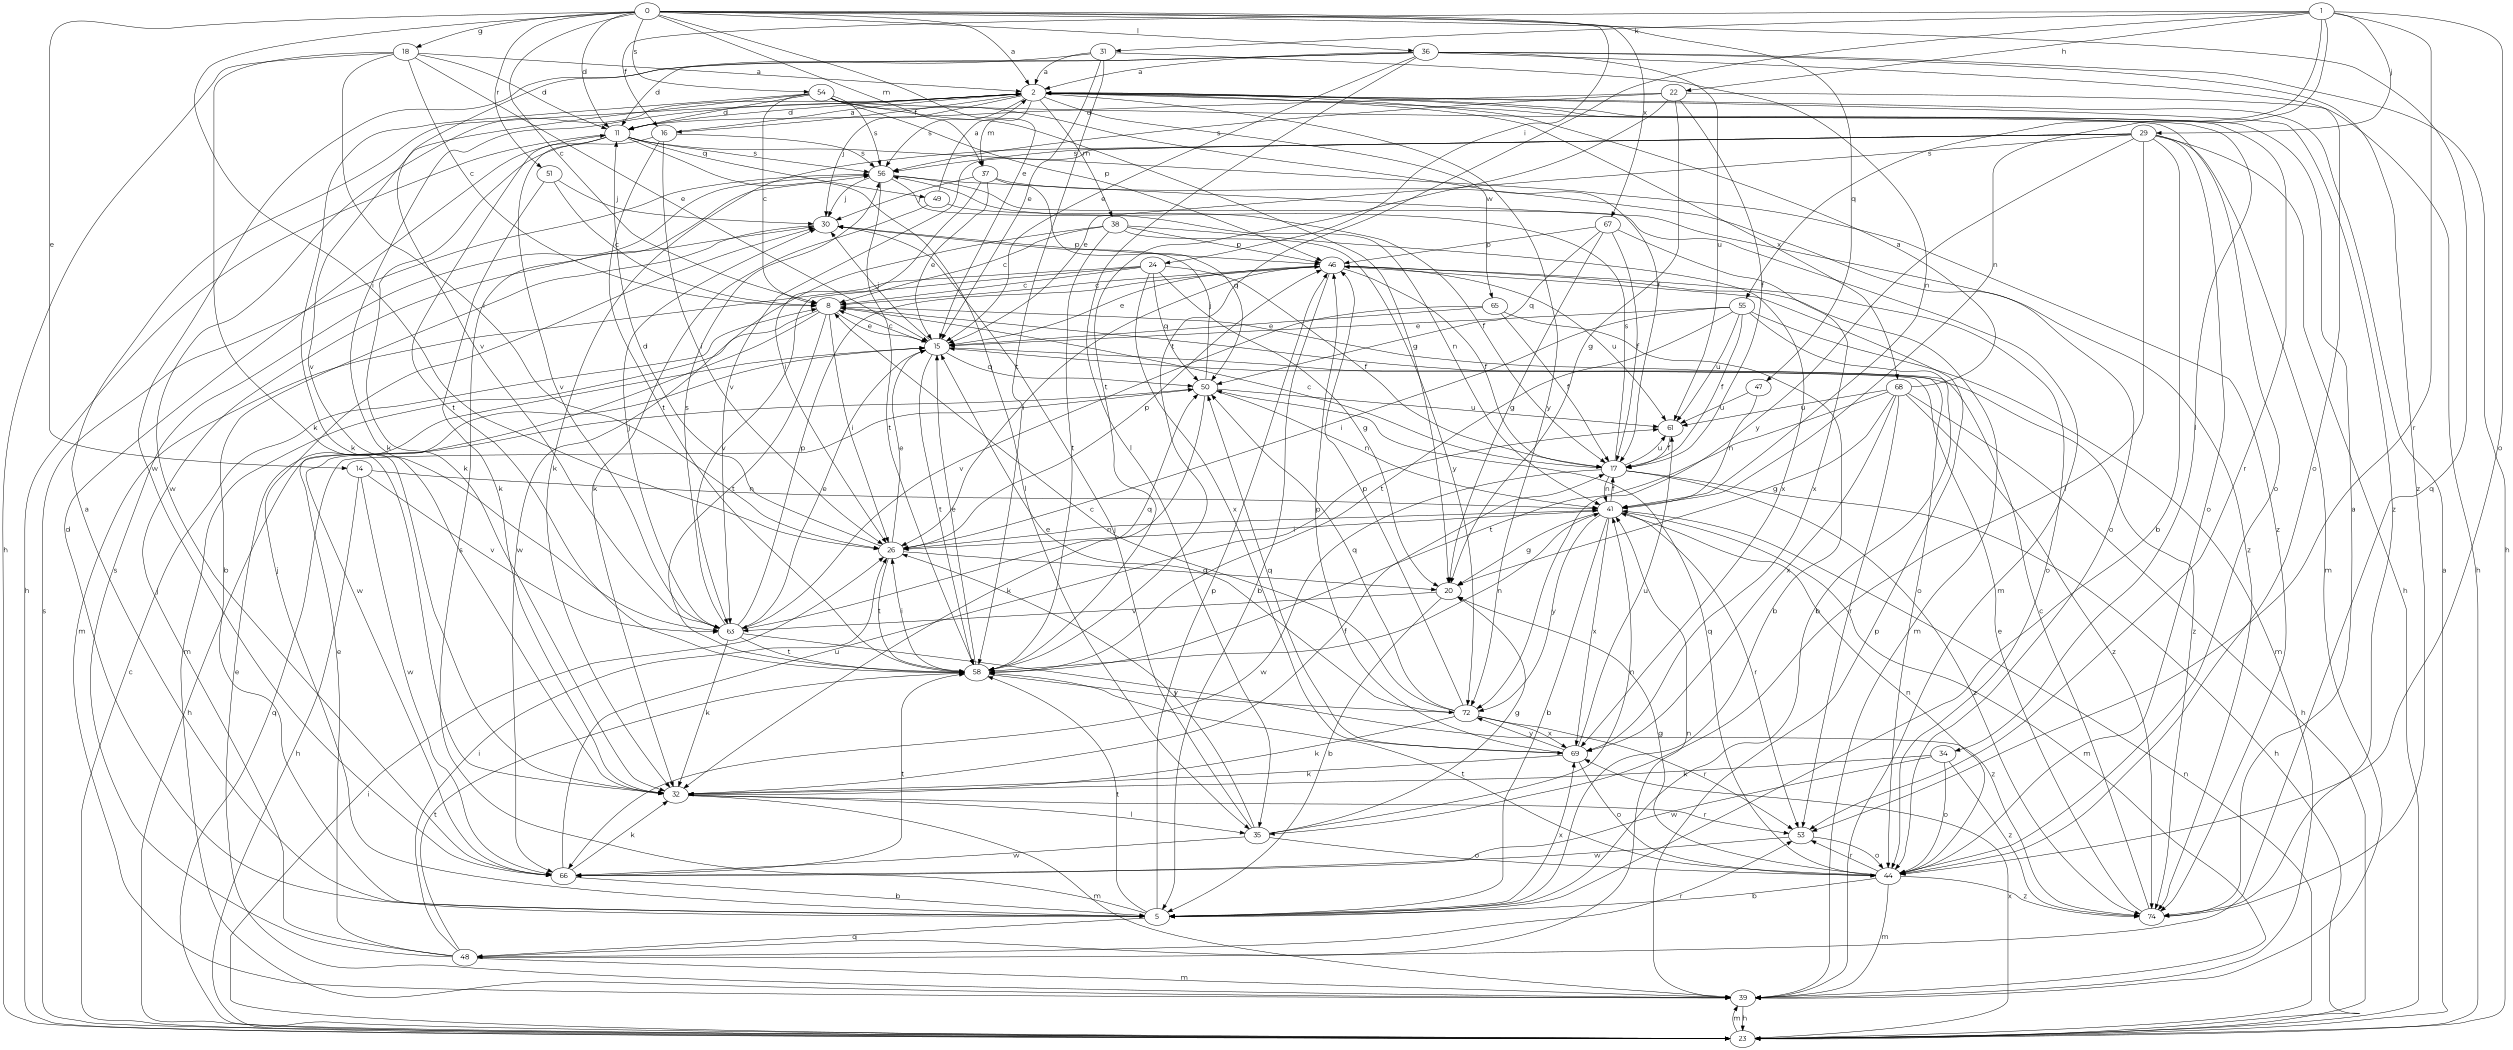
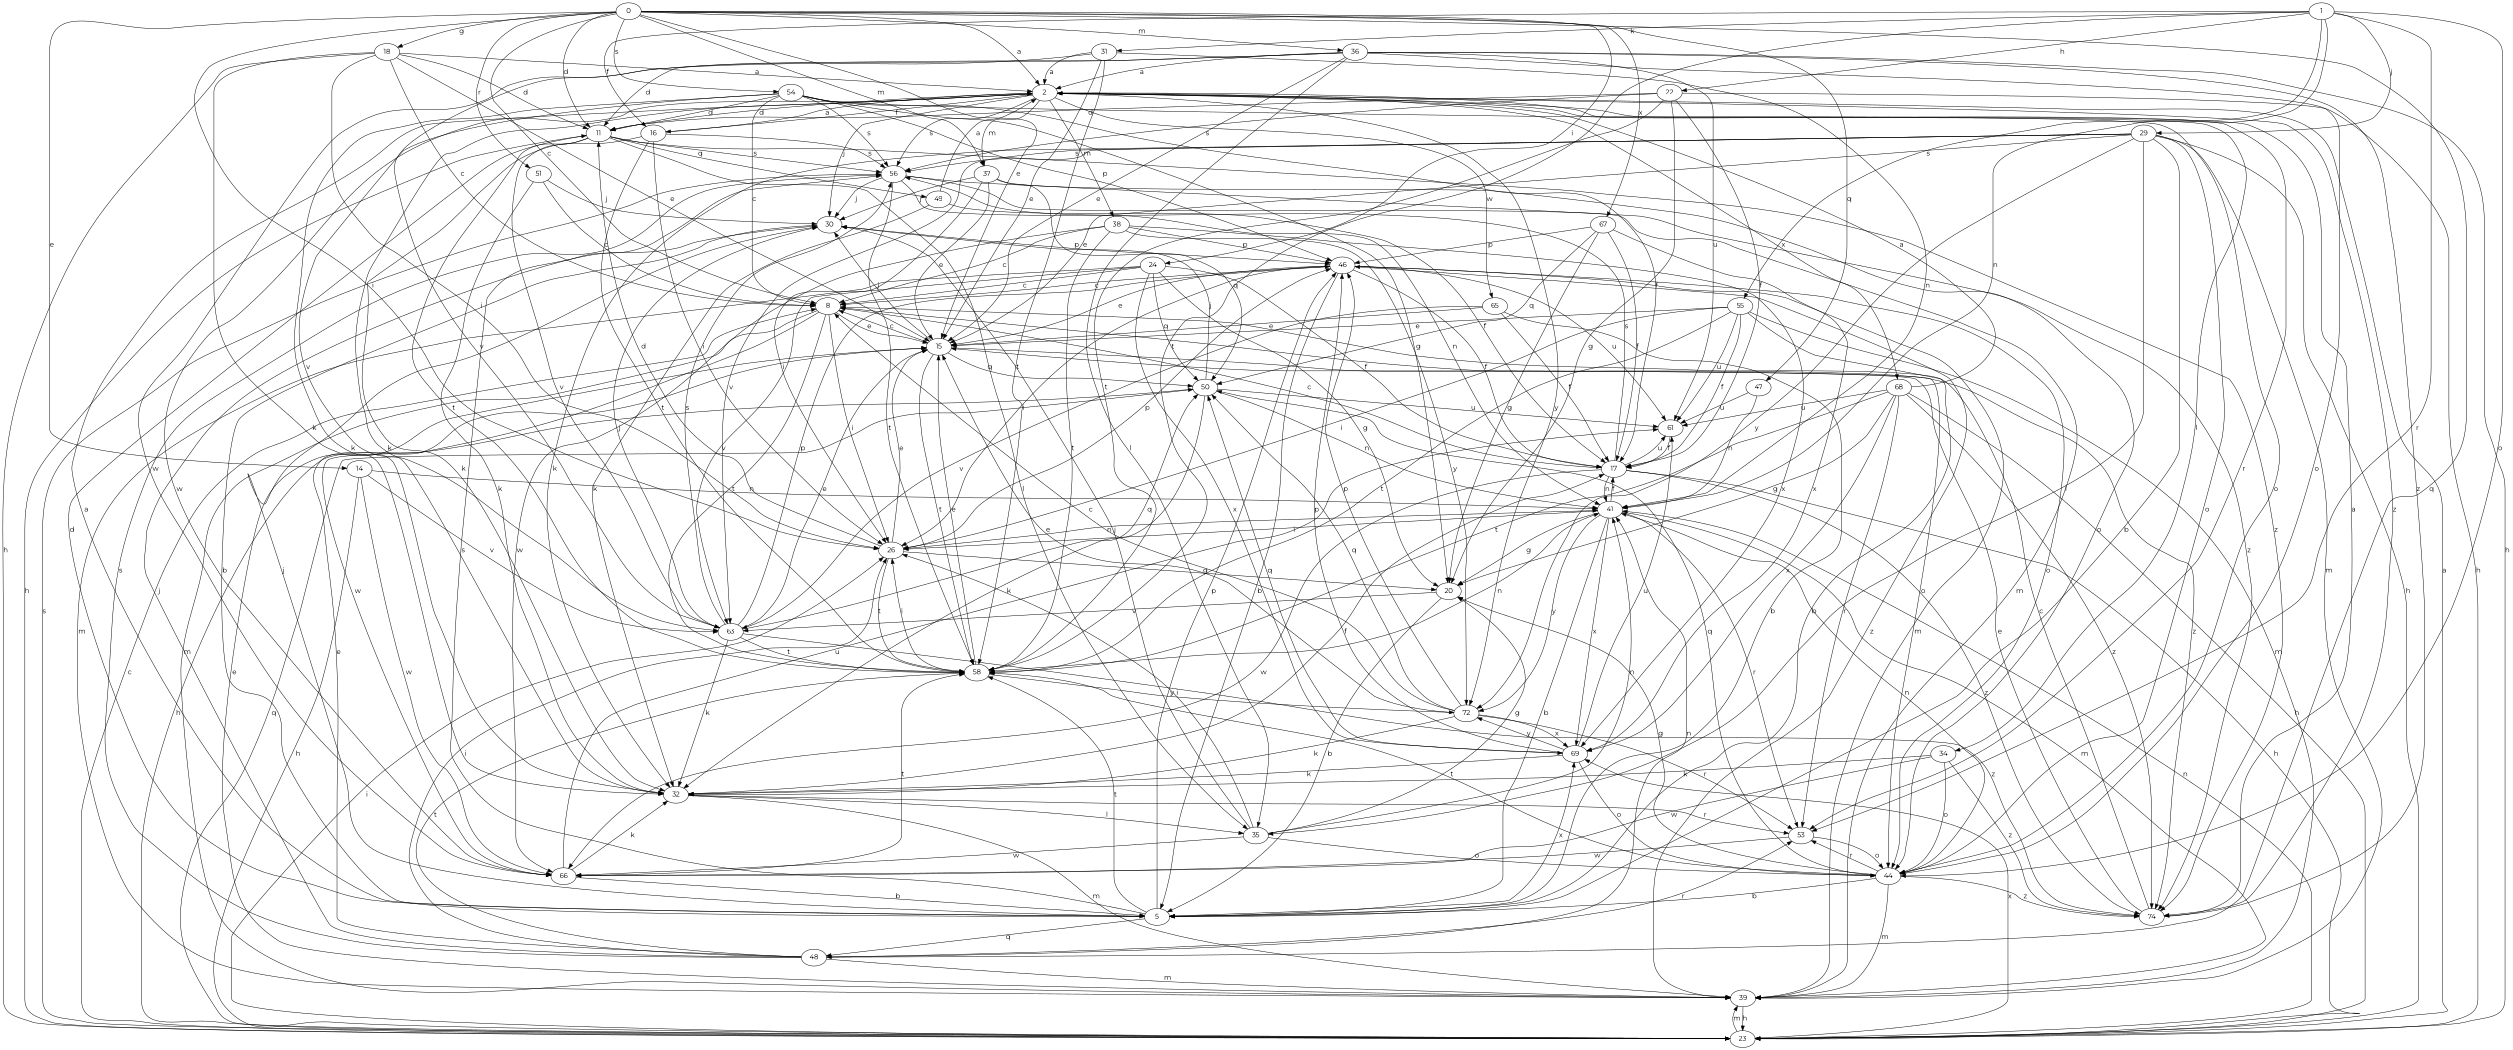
edge "0" -> "36": label "l" -> "m"
edge "39" -> "46": label "p" -> "z"
